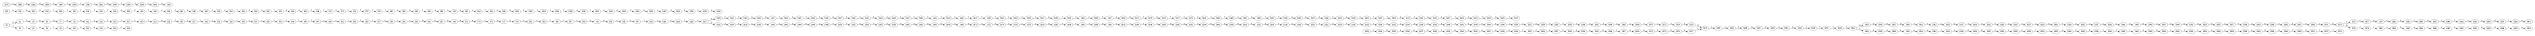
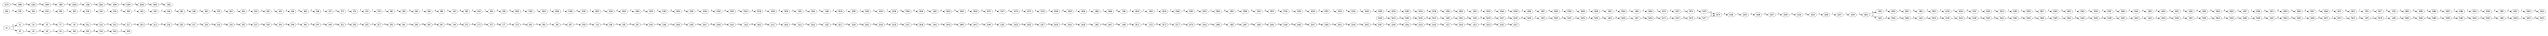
edge "S107" -> "S132": now "S130" -> "S132"
edge "S373" -> "S376": now "S374" -> "S376"
